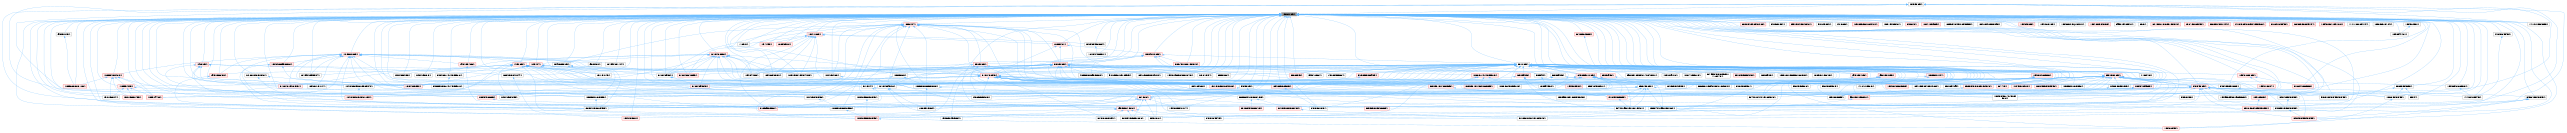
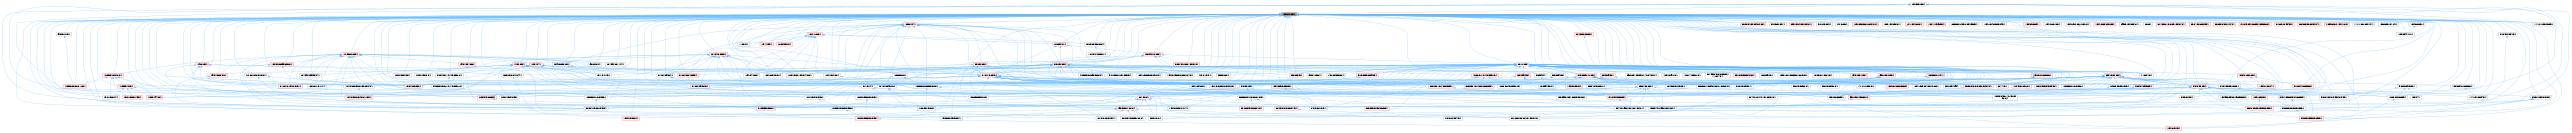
node "DistPoint.h": label "DistPoint.h" -> "JoinMeshLoops.h"
node "DistLine3Triangle3.h": label "DistLine3Triangle3.h" -> "DistLine3SpatialPhotoSet3.h"
